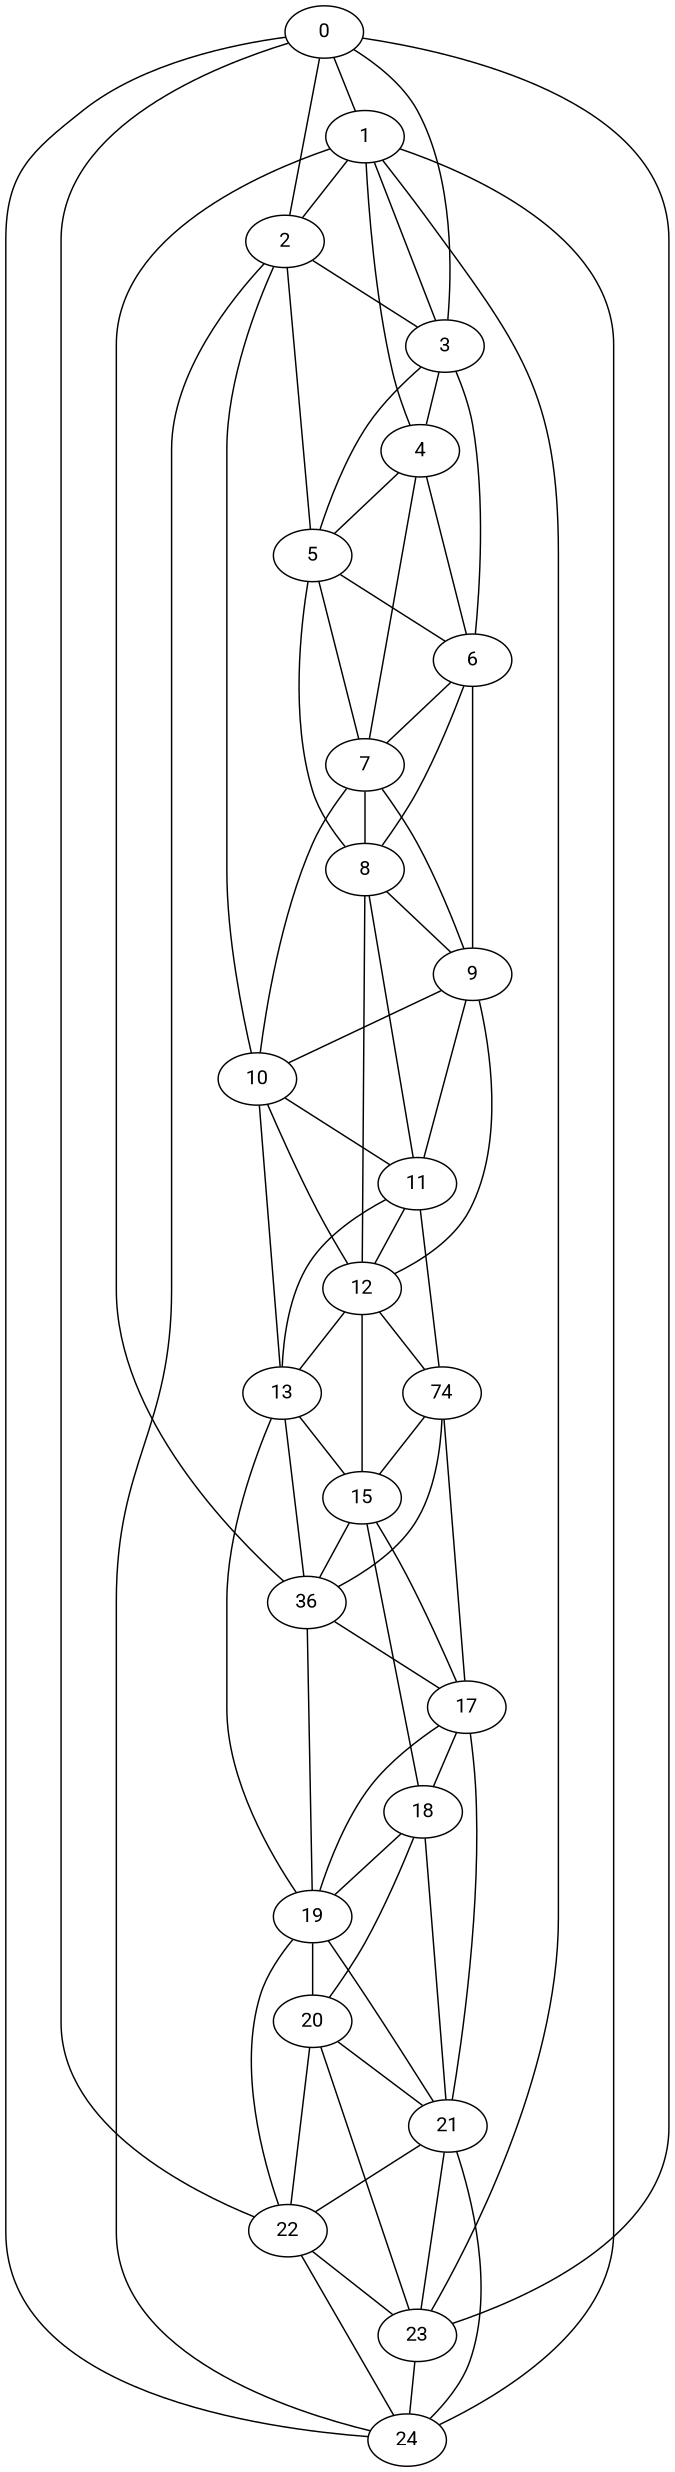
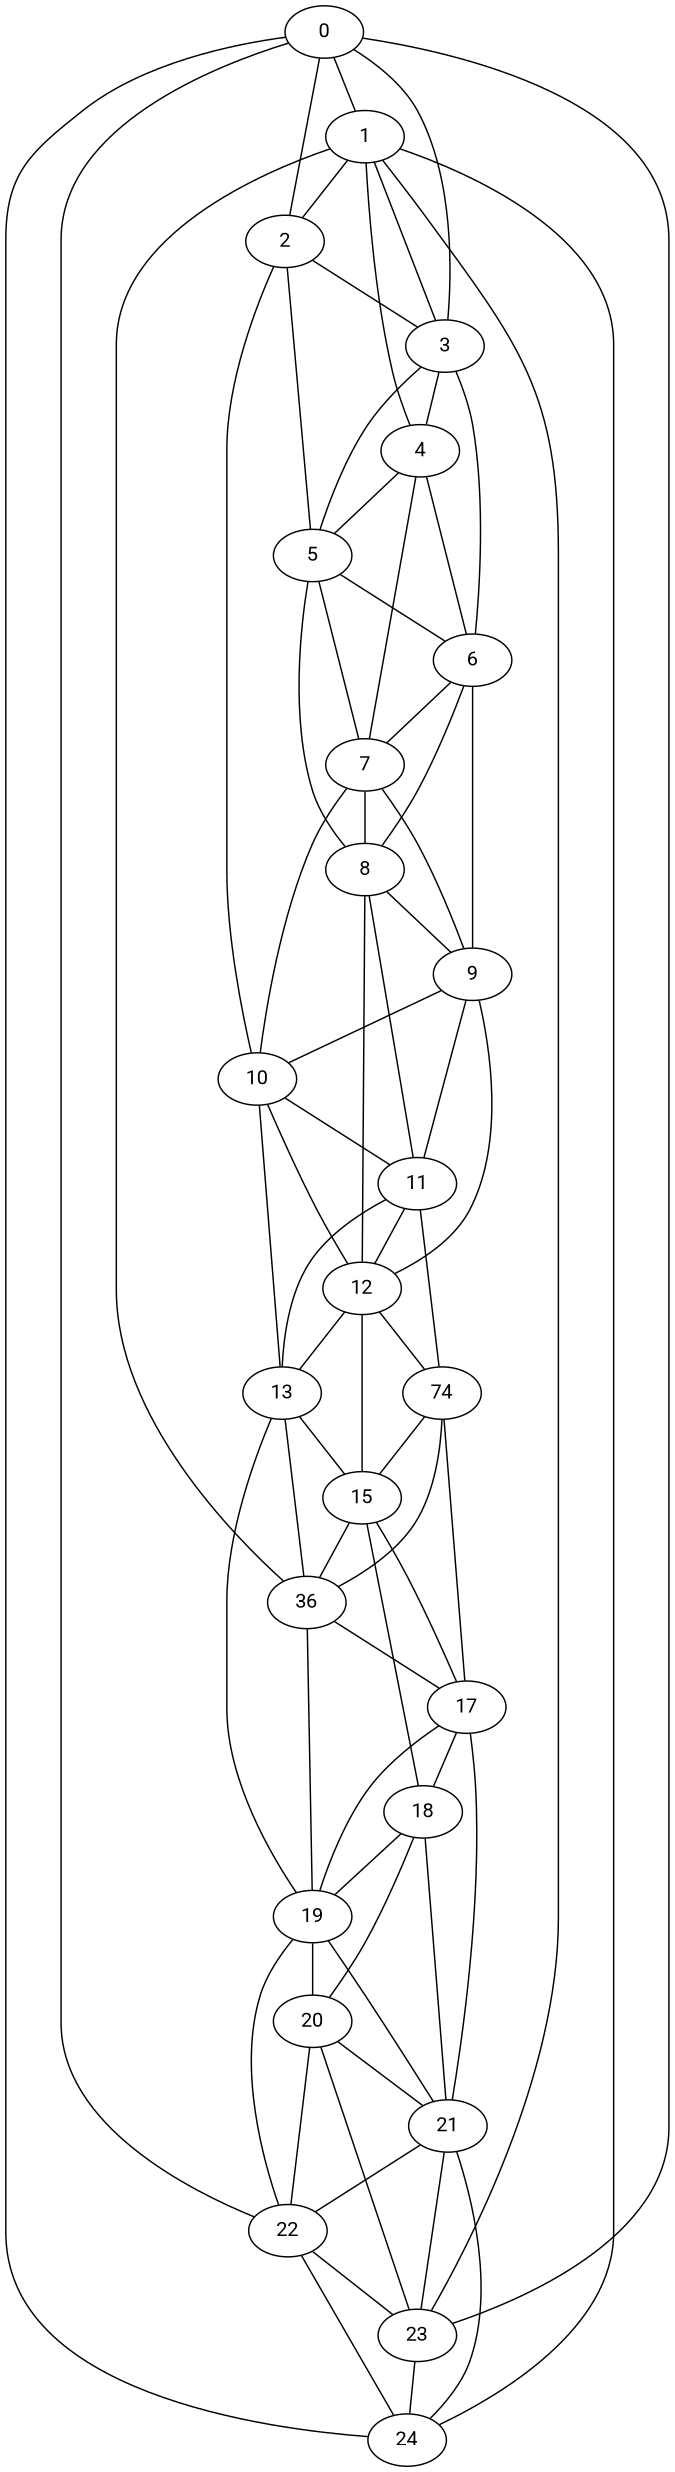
edge "2" -- "24": removed
